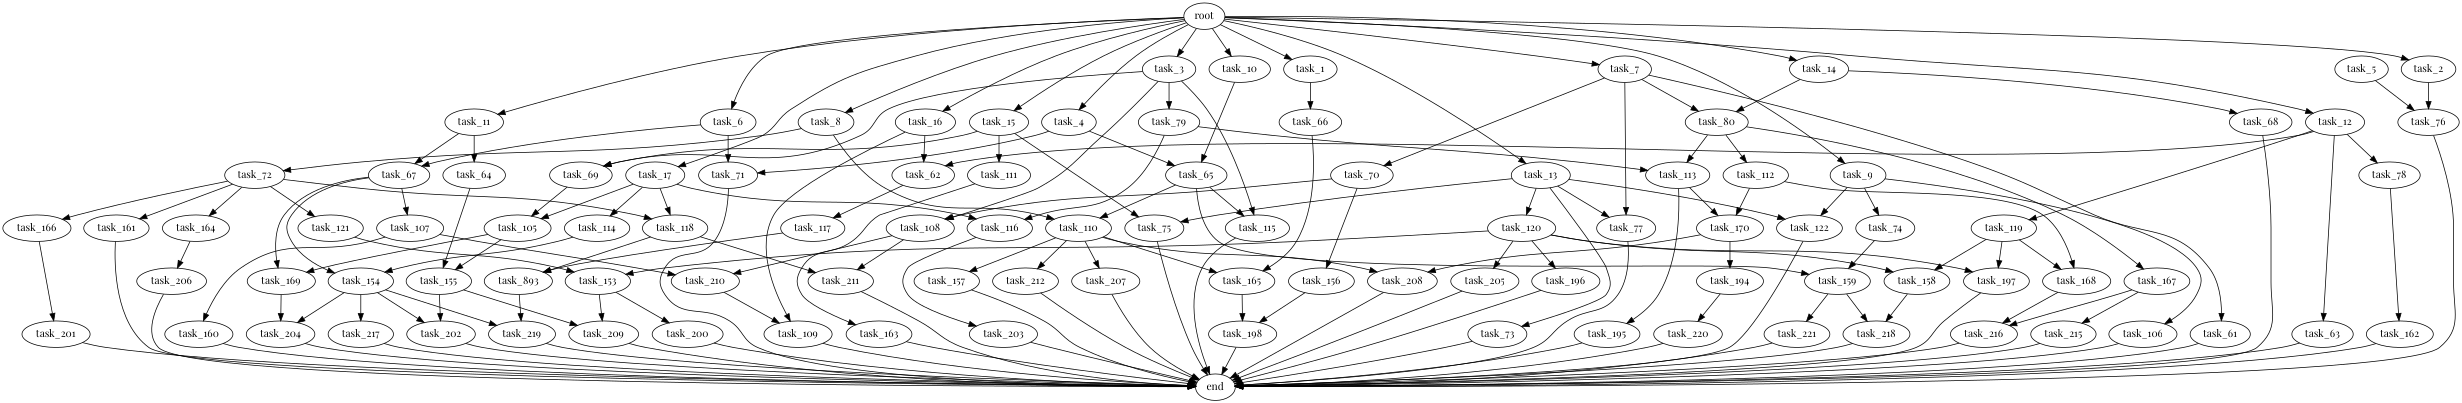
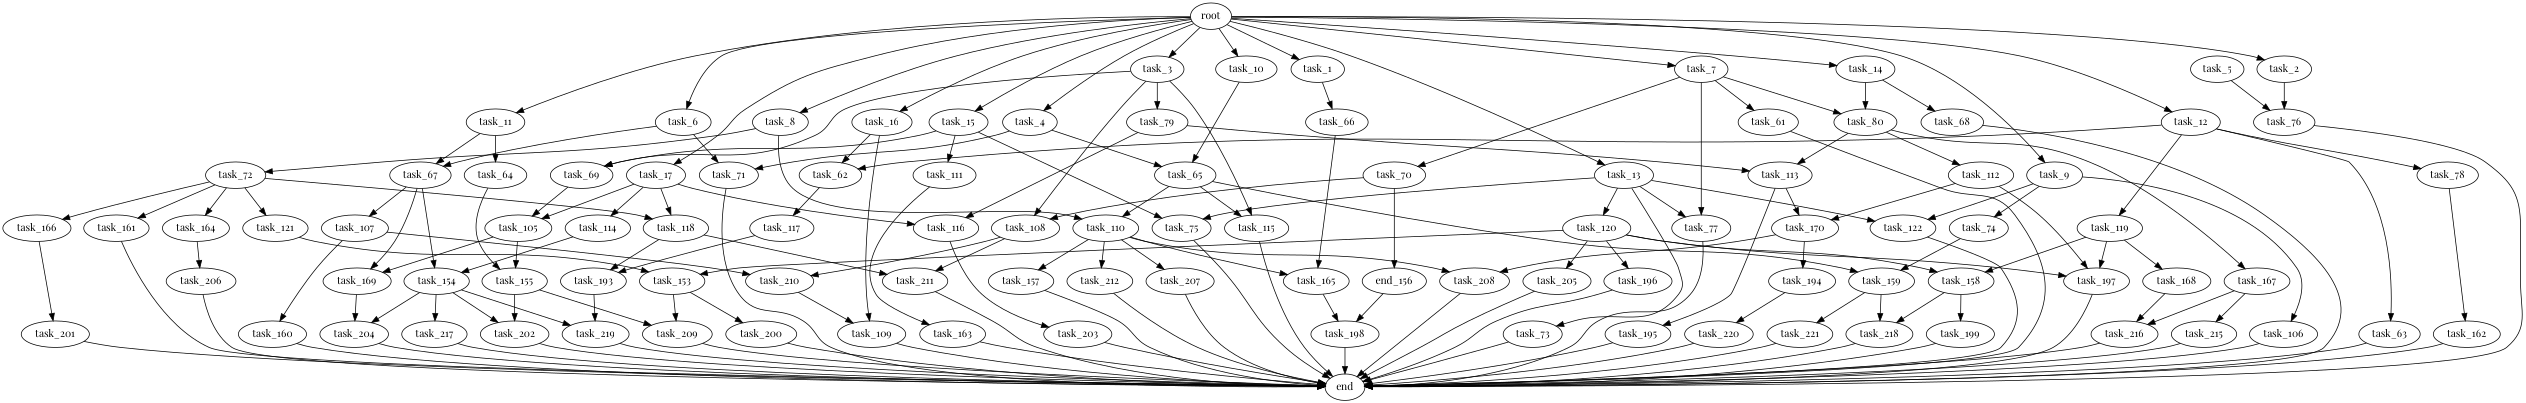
edge "task_112" -> "task_168": now "task_112" -> "task_197"
node "task_893": label "task_893" -> "task_193"
node "task_156": label "task_156" -> "end_156"
node "task_199": added
